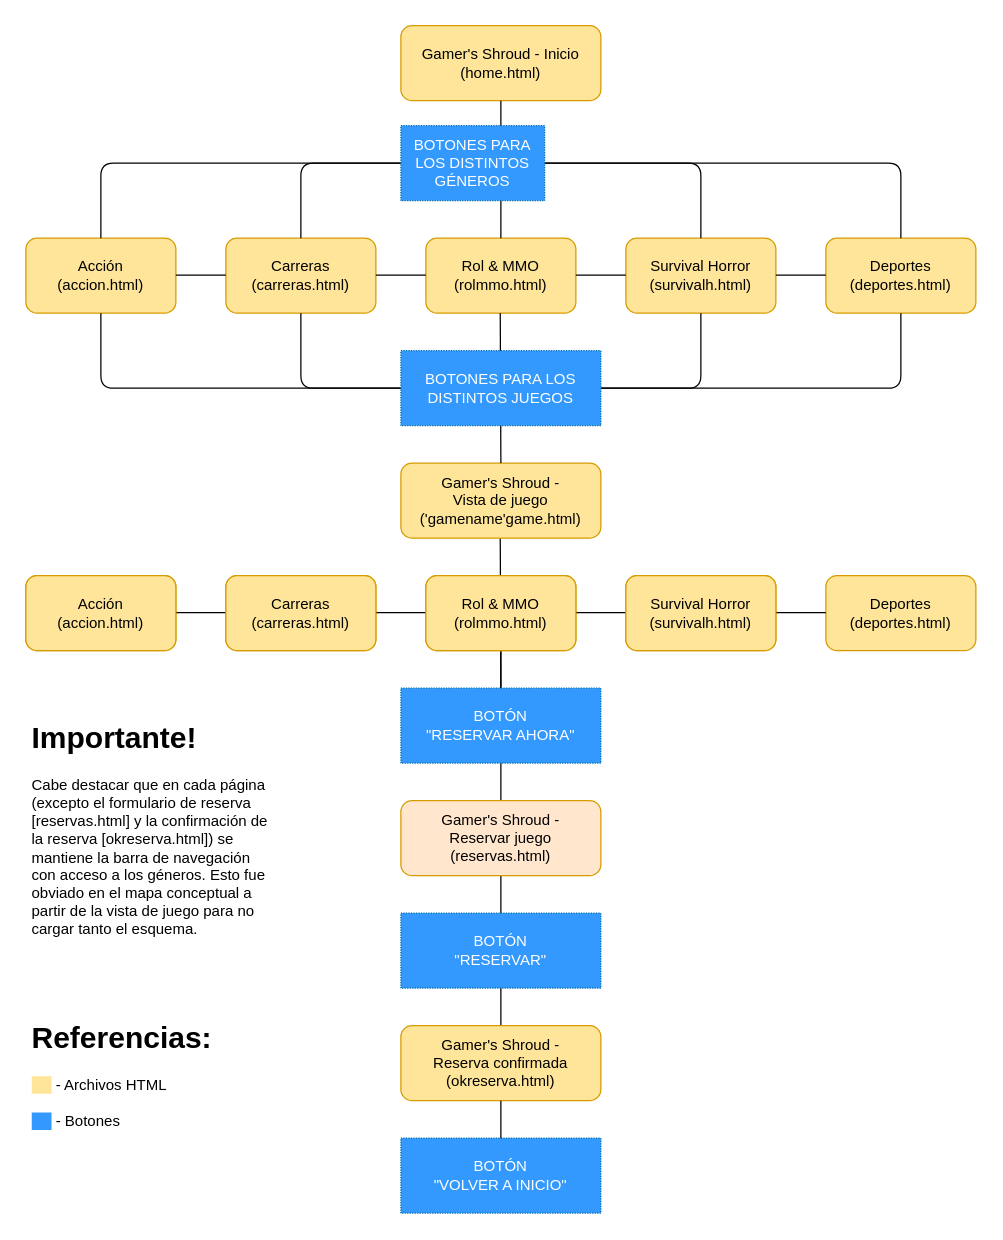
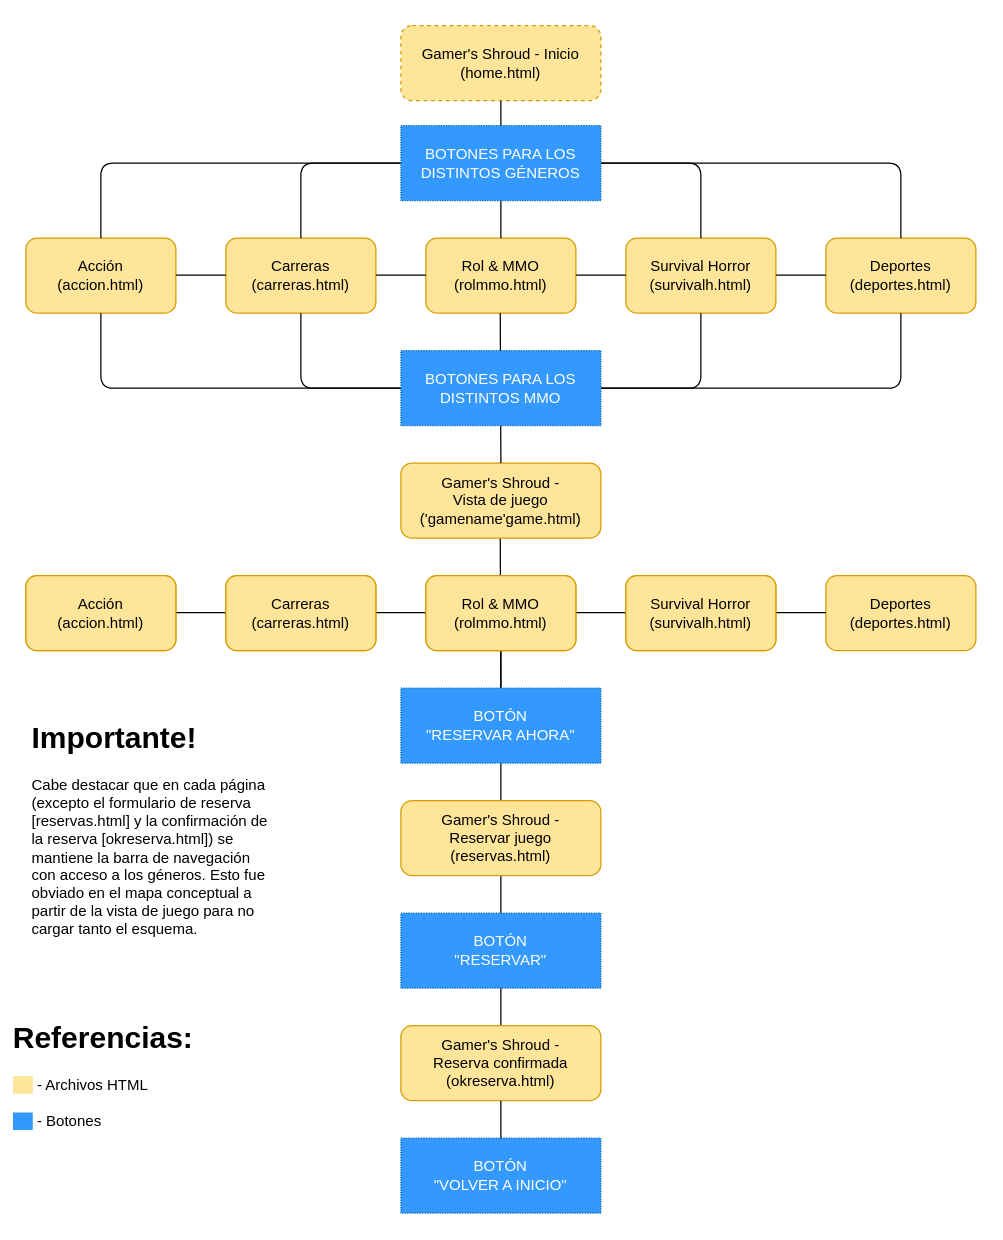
node "Gamer's Shroud - Inicio (home.html)": style solid -> dashed
node "BOTONES PARA LOS DISTINTOS GÉNEROS": size 144x75 -> 200x75
node "BOTONES PARA LOS DISTINTOS JUEGOS": label "BOTONES PARA LOS DISTINTOS JUEGOS" -> "BOTONES PARA LOS DISTINTOS MMO"
node "Gamer's Shroud - Reservar juego (reservas.html)": fillcolor #ffe6cc -> #ffe599
node "Referencias:XX - Archivos HTML XX - Botones": moved (151, 1088) -> (132, 1088)
